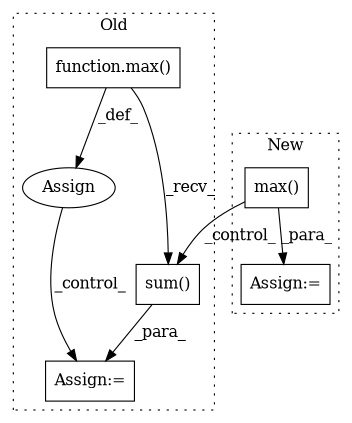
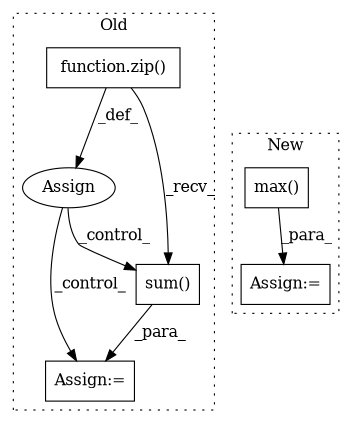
node "function.max()": label "function.max()" -> "function.zip()"
edge "max()" -> "sum()": now "Assign" -> "sum()"
